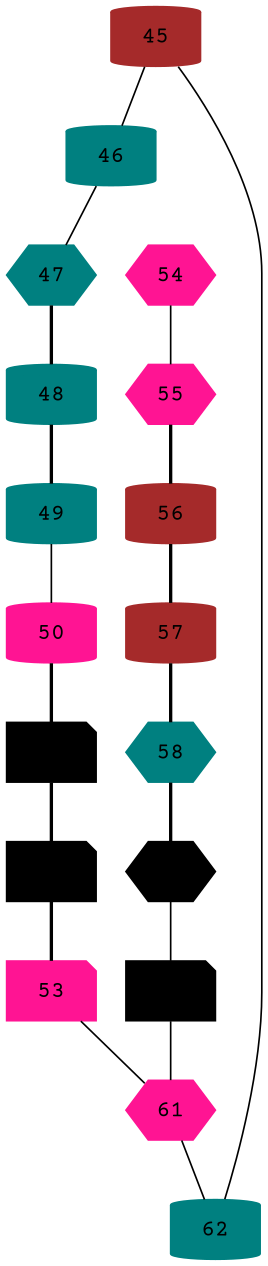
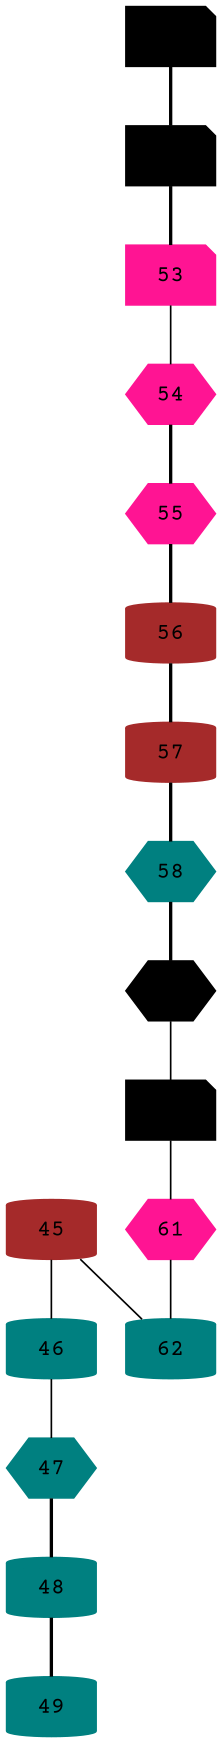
edge "54" -- "55": style solid -> bold
node "50": removed
edge "53" -- "61": now "53" -- "54"
